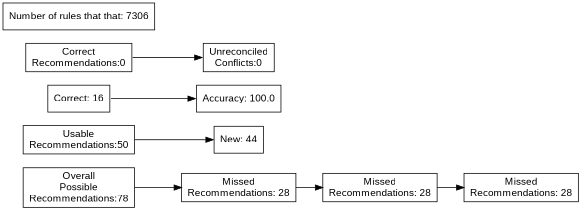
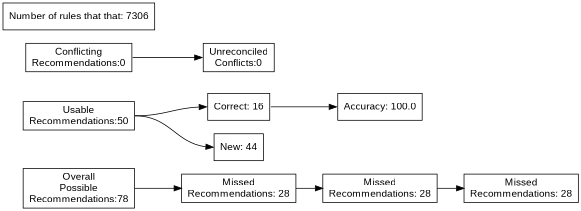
node "Correct Recommendations:0": label "Correct Recommendations:0" -> "Conflicting Recommendations:0"
edge "Usable Recommendations:50" -> "Correct: 16": added
